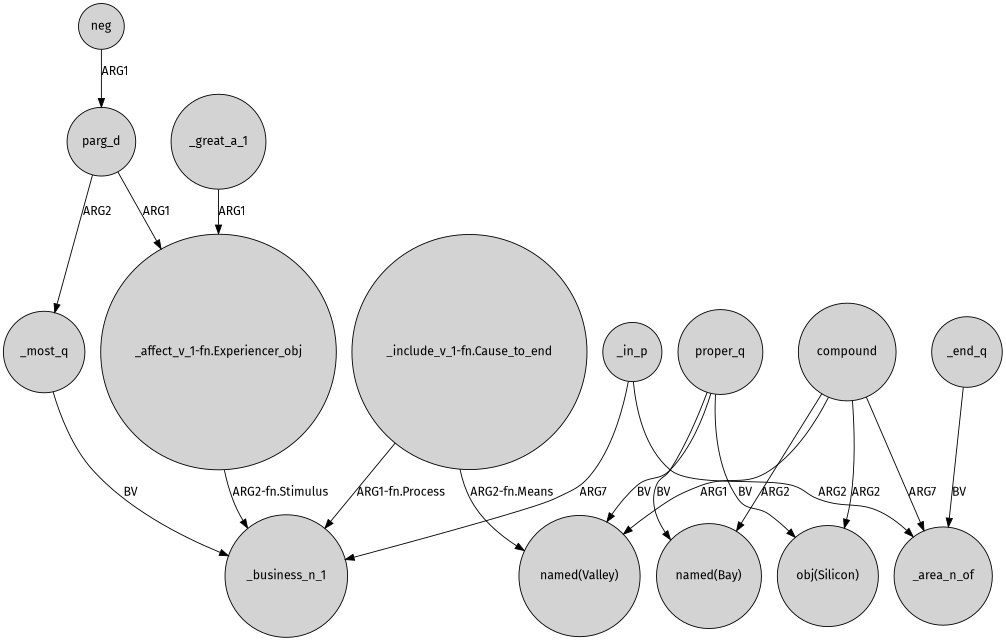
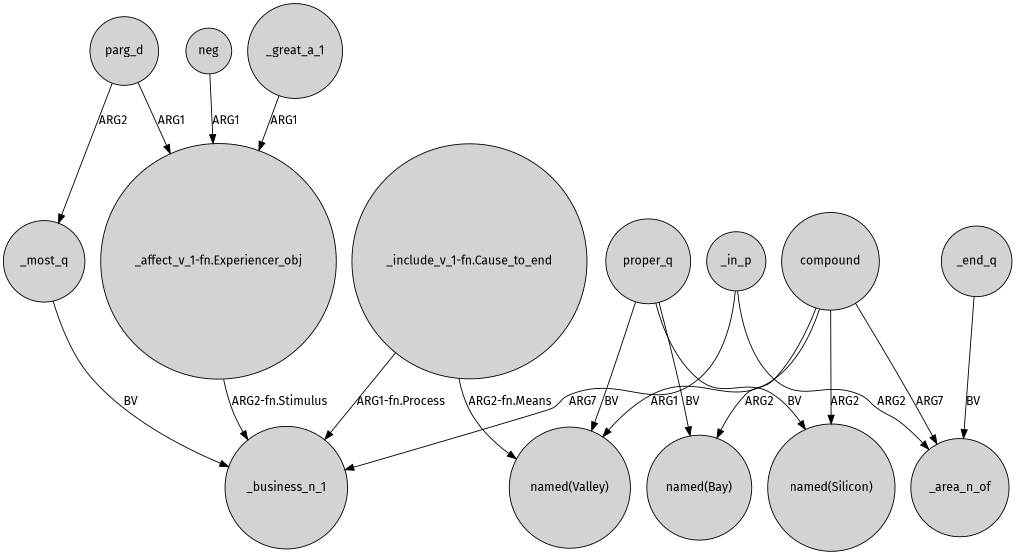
edge "neg" -> "parg_d": now "neg" -> "_affect_v_1-fn.Experiencer_obj"
node "obj(Silicon)": label "obj(Silicon)" -> "named(Silicon)"
